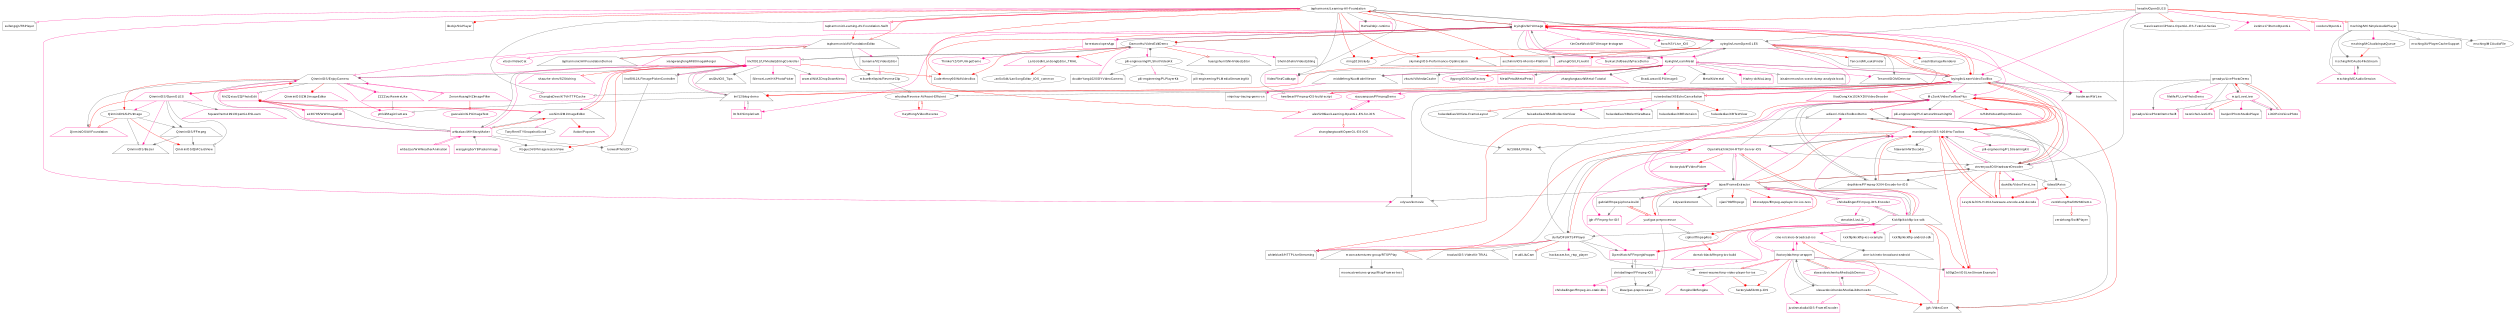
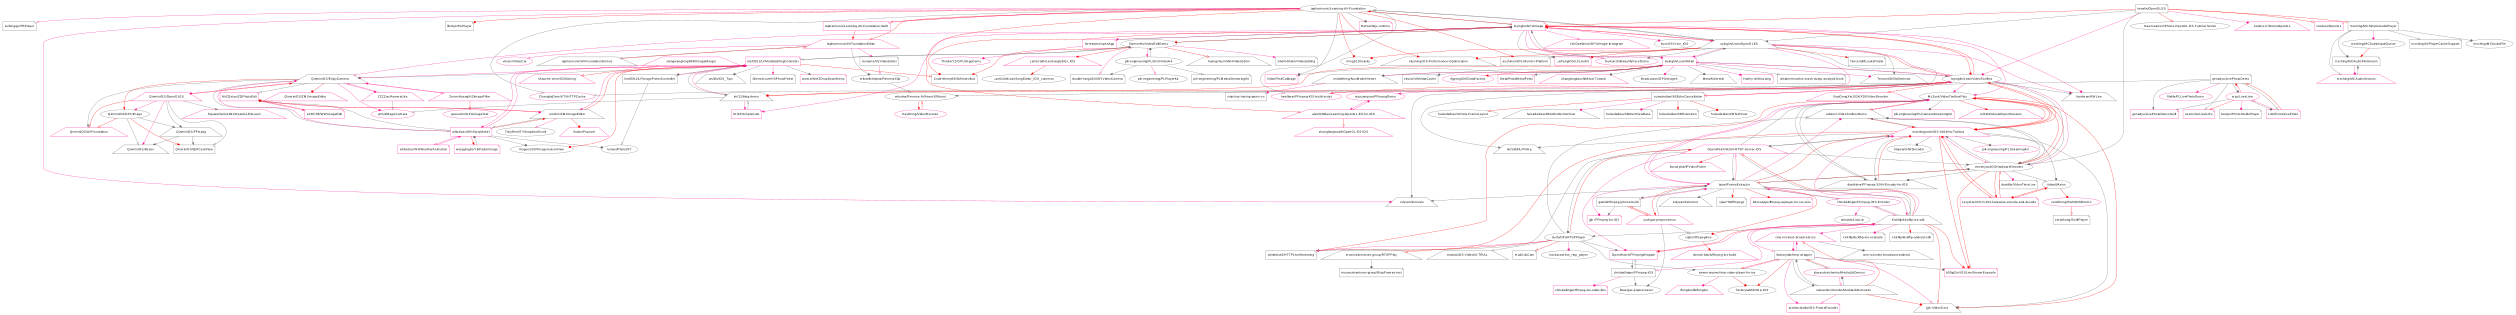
node "tapharmonic/AVFoundationEditor": color gray40 -> deeppink
edge "loyinglin/LearnVideoToolBox" -> "loyinglin/LearnOpenGLES": color red -> deeppink
node "LanSoSdk/LanSongEditor_TRIAL": label "LanSoSdk/LanSongEditor_TRIAL" -> "LanSoSdk/LanSongEditor_IOS"
node "unash/BarrageRenderer": removed
edge "lincf0912/LFMediaEditingController" -> "whbalzac/WHStoryMaker": color gray40 -> deeppink
edge "whbalzac/WHStoryMaker" -> "wangyingbo/YBPasterImage": added
